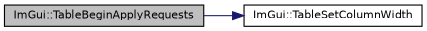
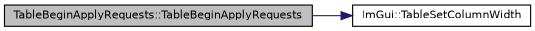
node "ImGui::TableBeginApplyRequests": label "ImGui::TableBeginApplyRequests" -> "TableBeginApplyRequests::TableBeginApplyRequests"
